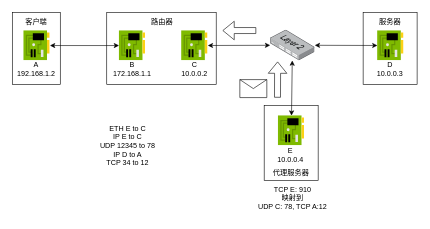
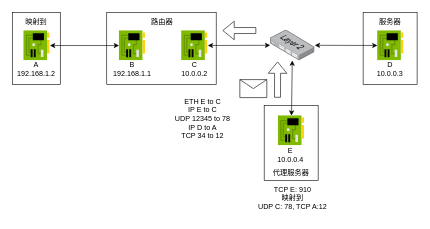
node "客户端": label "客户端" -> "映射到"
node "B 172.168.1.1": label "B 172.168.1.1" -> "B 192.168.1.1"
node "ETH E to C IP E to C UDP 12345 to 78 IP D to A TCP 34 to 12": moved (128, 145) -> (203, 118)
